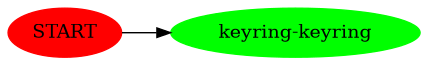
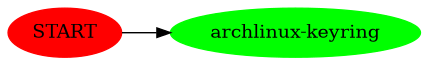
node "keyring-keyring": label "keyring-keyring" -> "archlinux-keyring"
